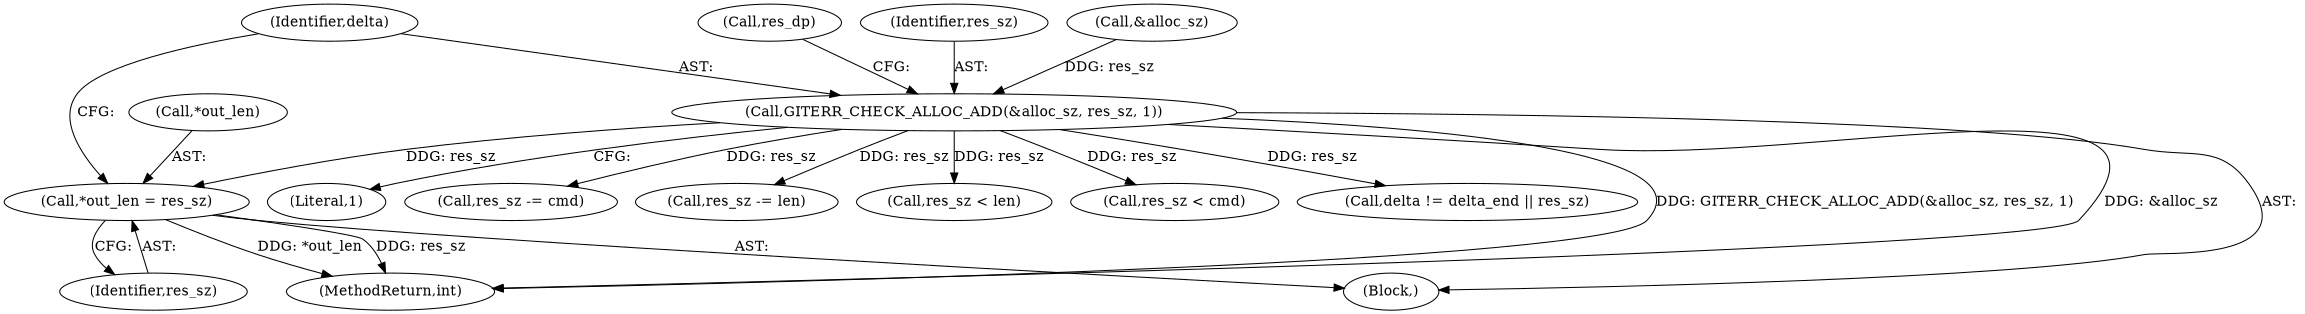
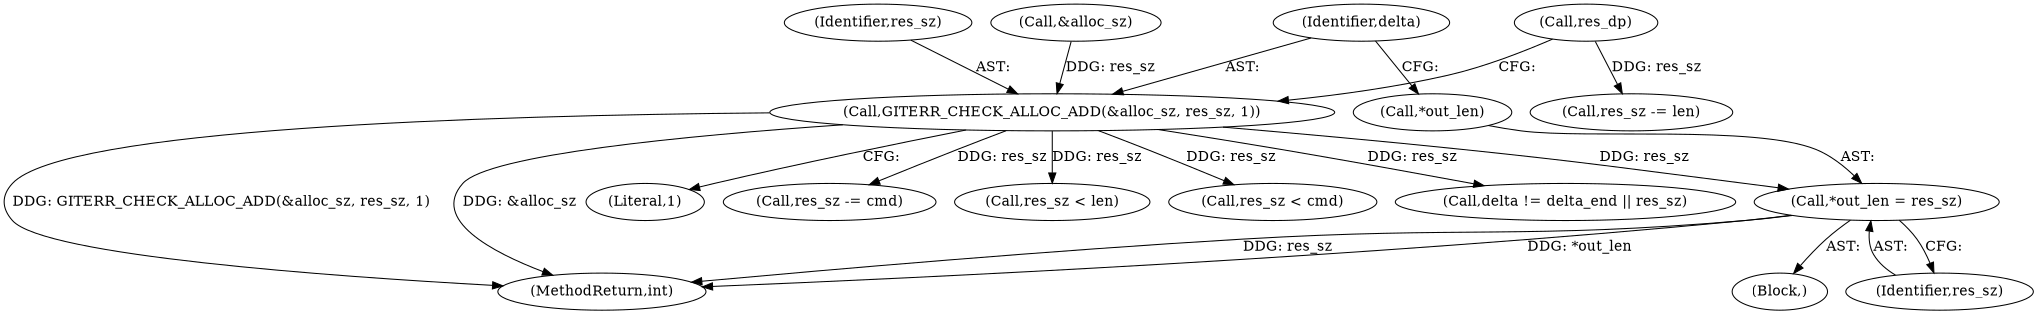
edge "(Identifier,delta)" -> "(Call,*out_len = res_sz)": now "(Identifier,delta)" -> "(Call,*out_len)"
edge "(Call,GITERR_CHECK_ALLOC_ADD(&alloc_sz, res_sz, 1))" -> "(Block,)": removed, label "AST:"
edge "(Call,GITERR_CHECK_ALLOC_ADD(&alloc_sz, res_sz, 1))" -> "(Call,res_sz -= len)": now "(Call,res_dp)" -> "(Call,res_sz -= len)"
